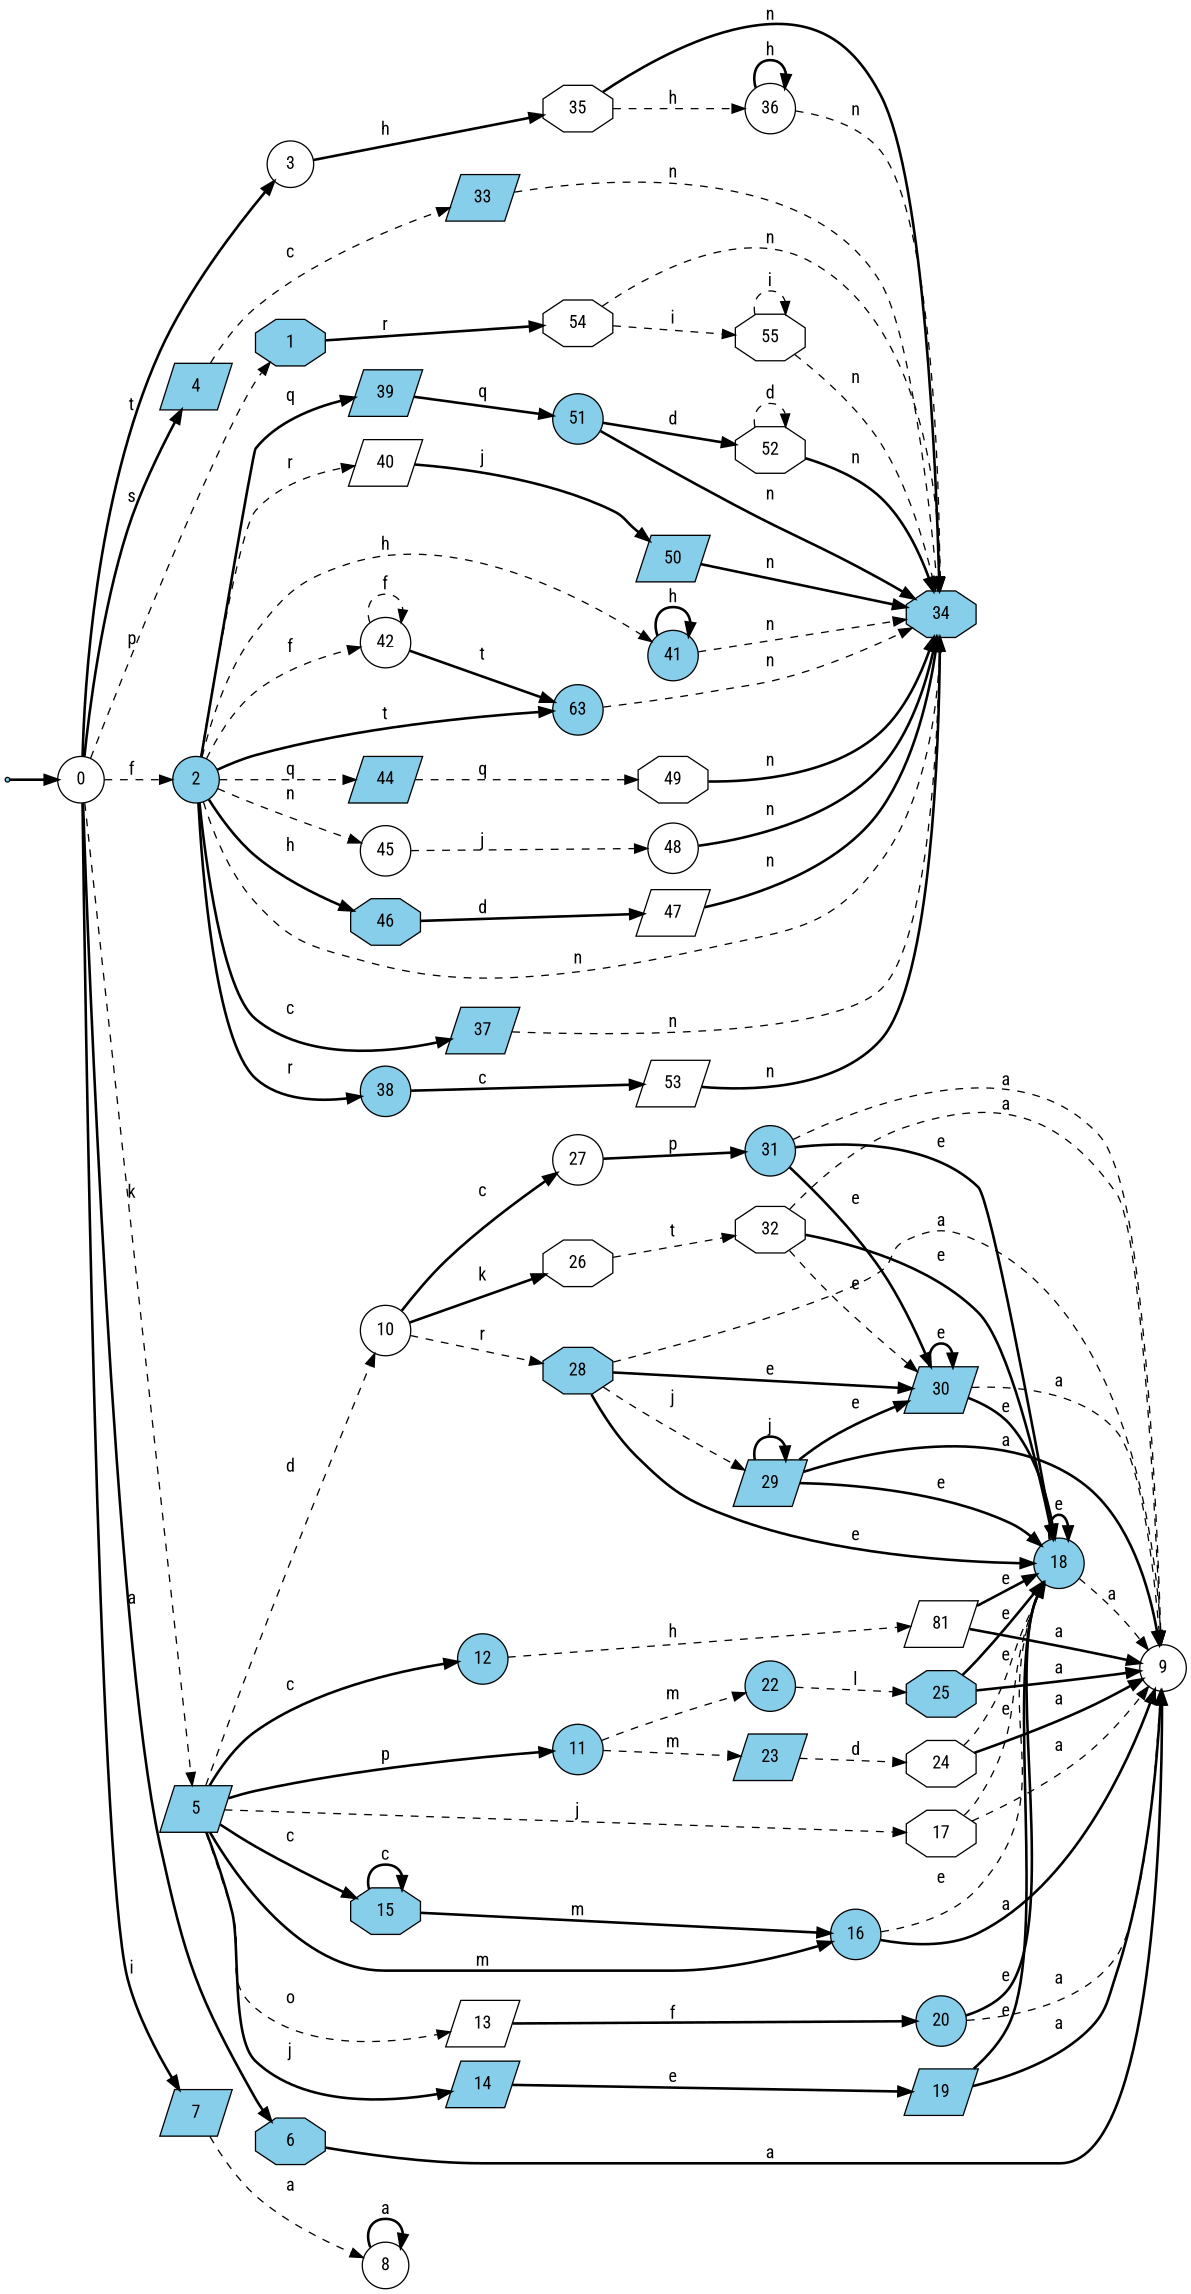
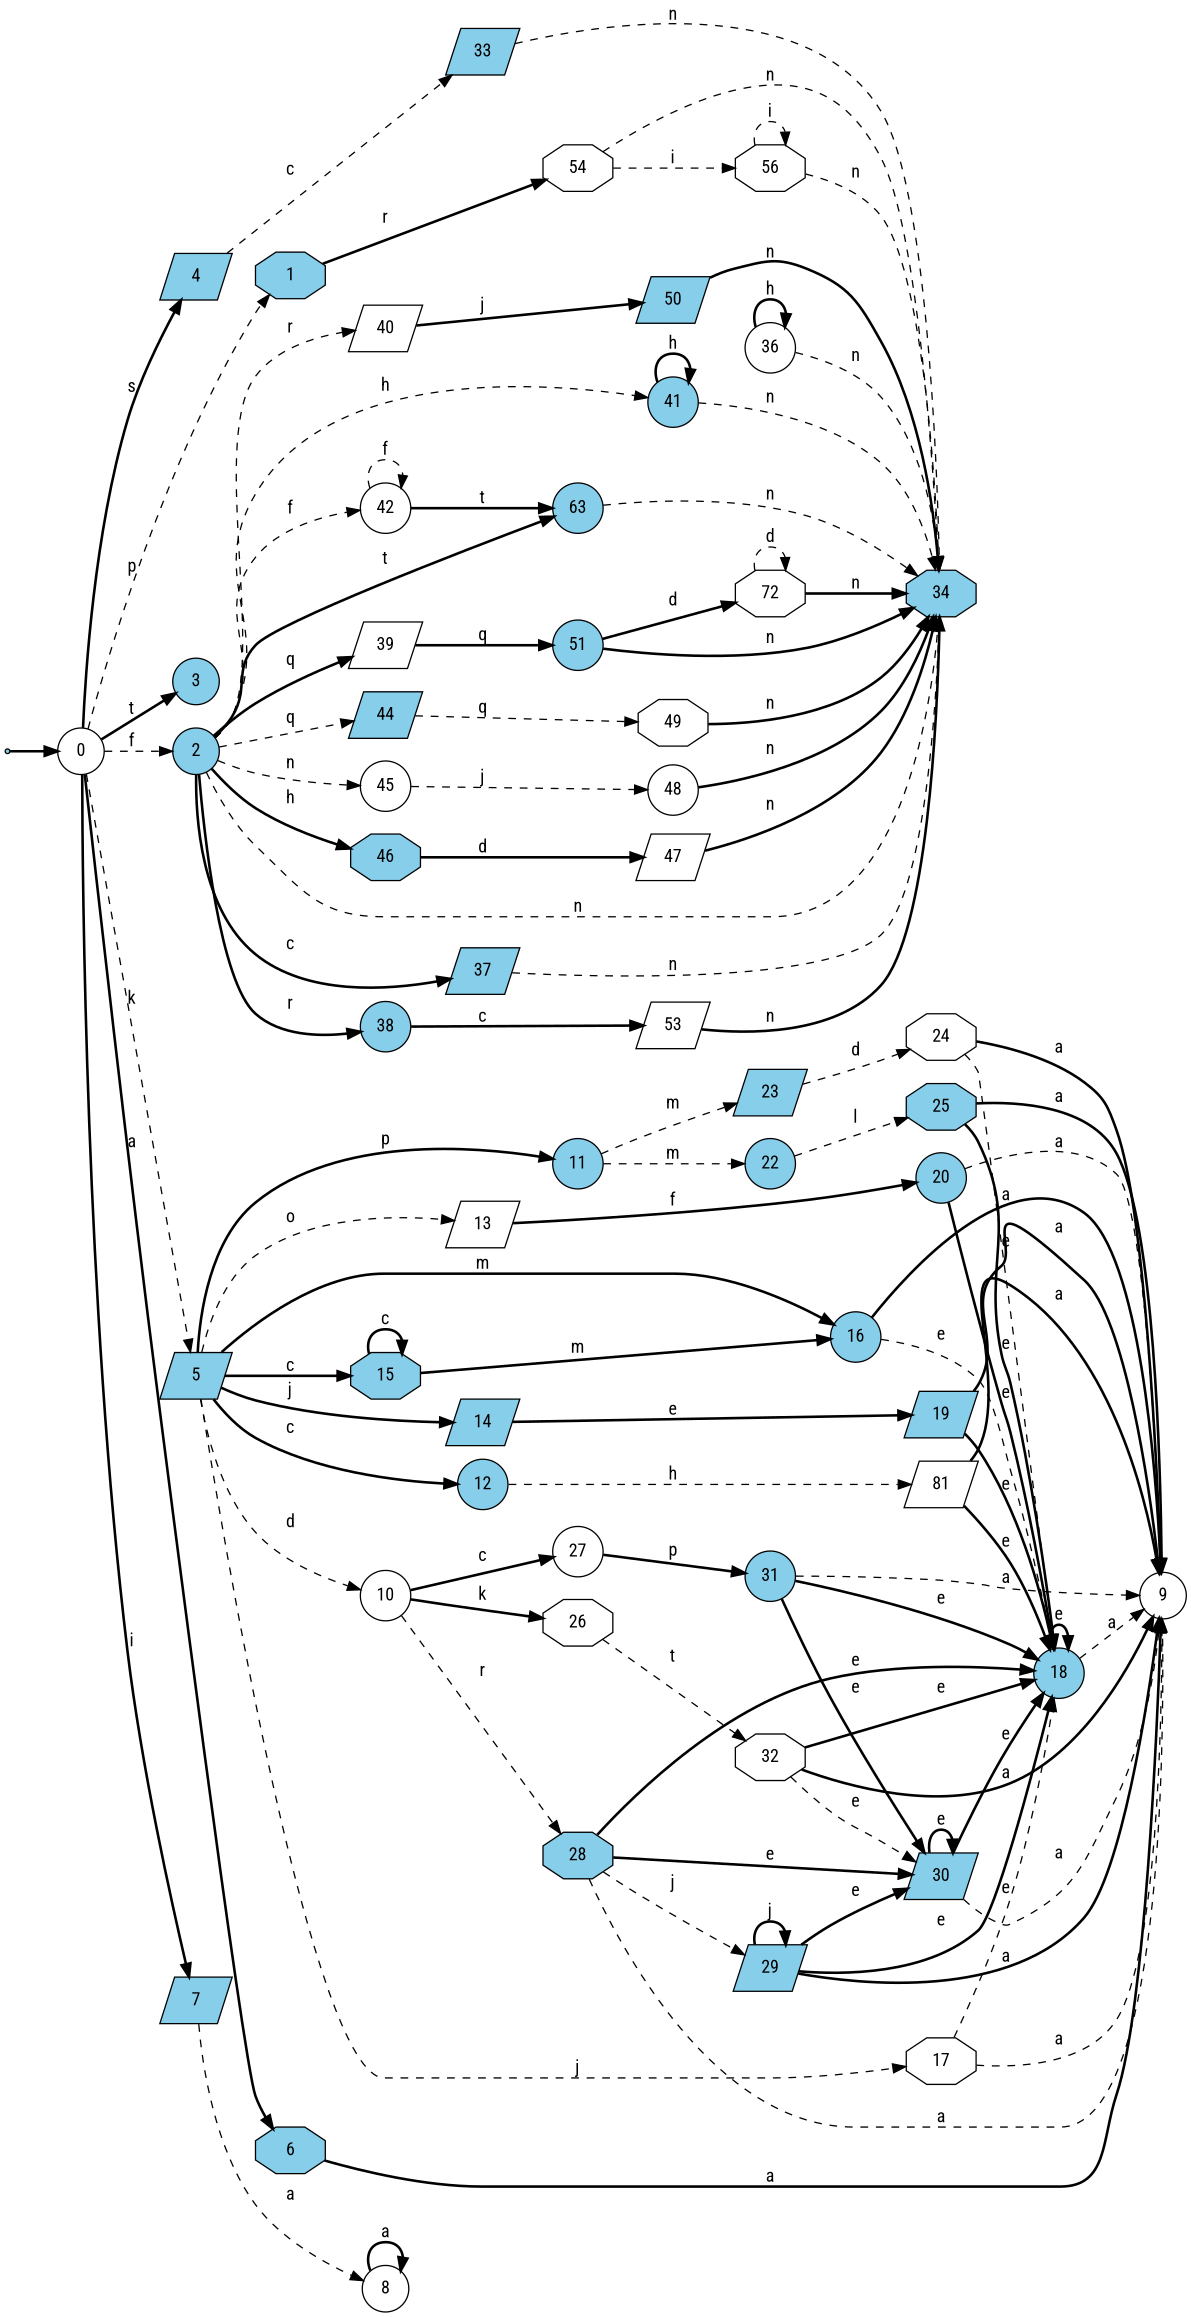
node "35": removed
node "3": fillcolor white -> skyblue
node "55": label "55" -> "56"
node "39": fillcolor skyblue -> white
node "52": label "52" -> "72"
edge "32" -> "9": style dashed -> bold
